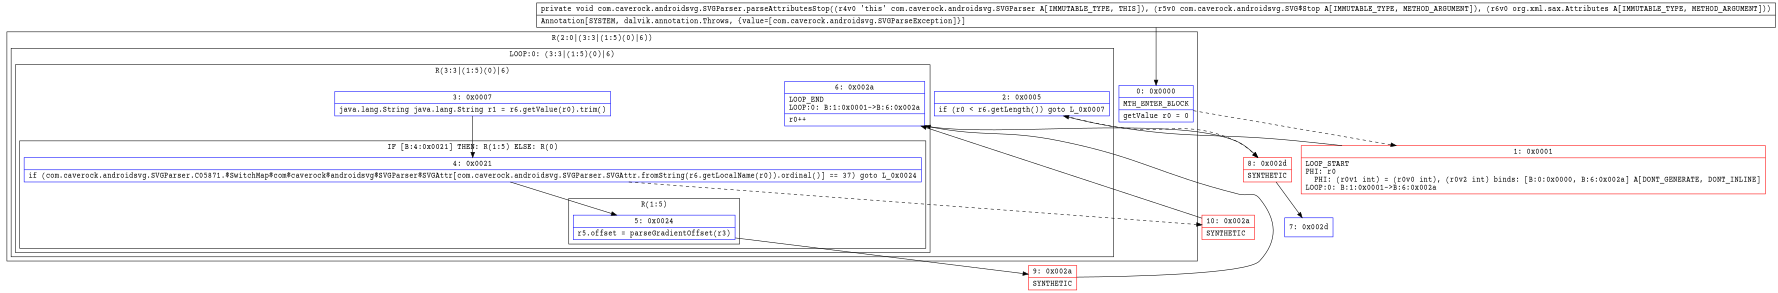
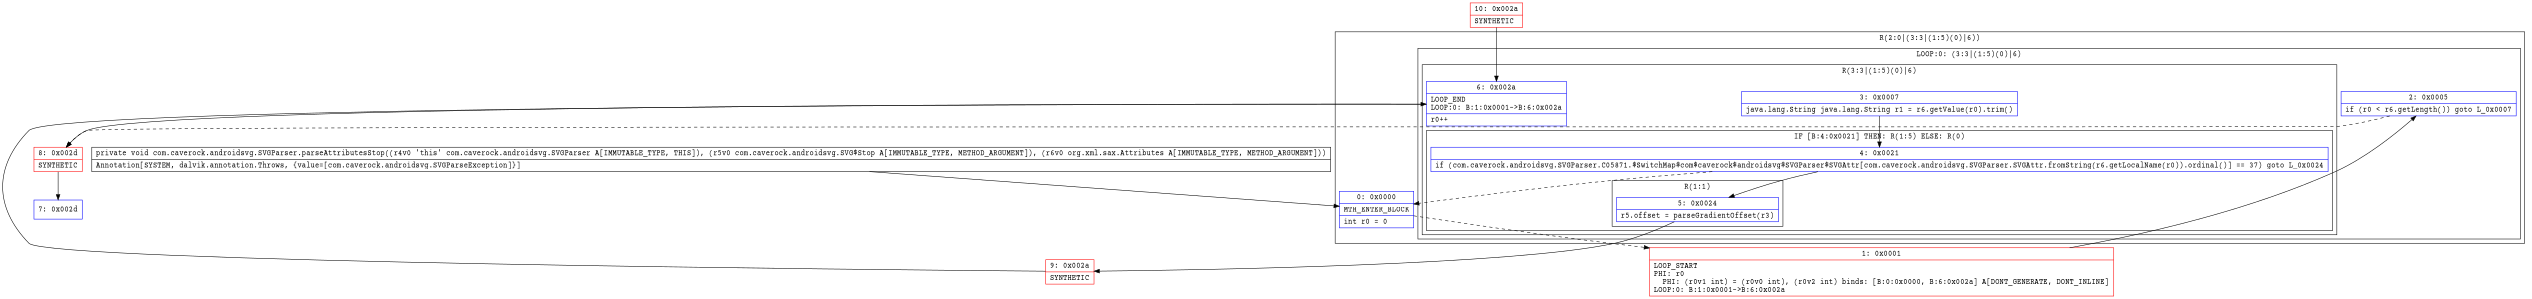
node "0: 0x0000": text "getValue r0 = 0" -> "int r0 = 0"
edge "4: 0x0021" -> "10: 0x002a": now "4: 0x0021" -> "0: 0x0000"
cluster "R(1:5)": label "R(1:5)" -> "R(1:1)"
